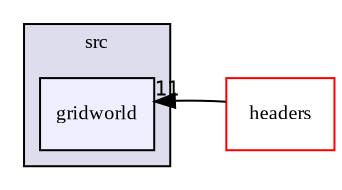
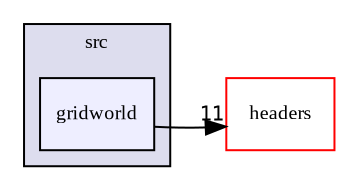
edge "headers" -> "gridworld": reversed
